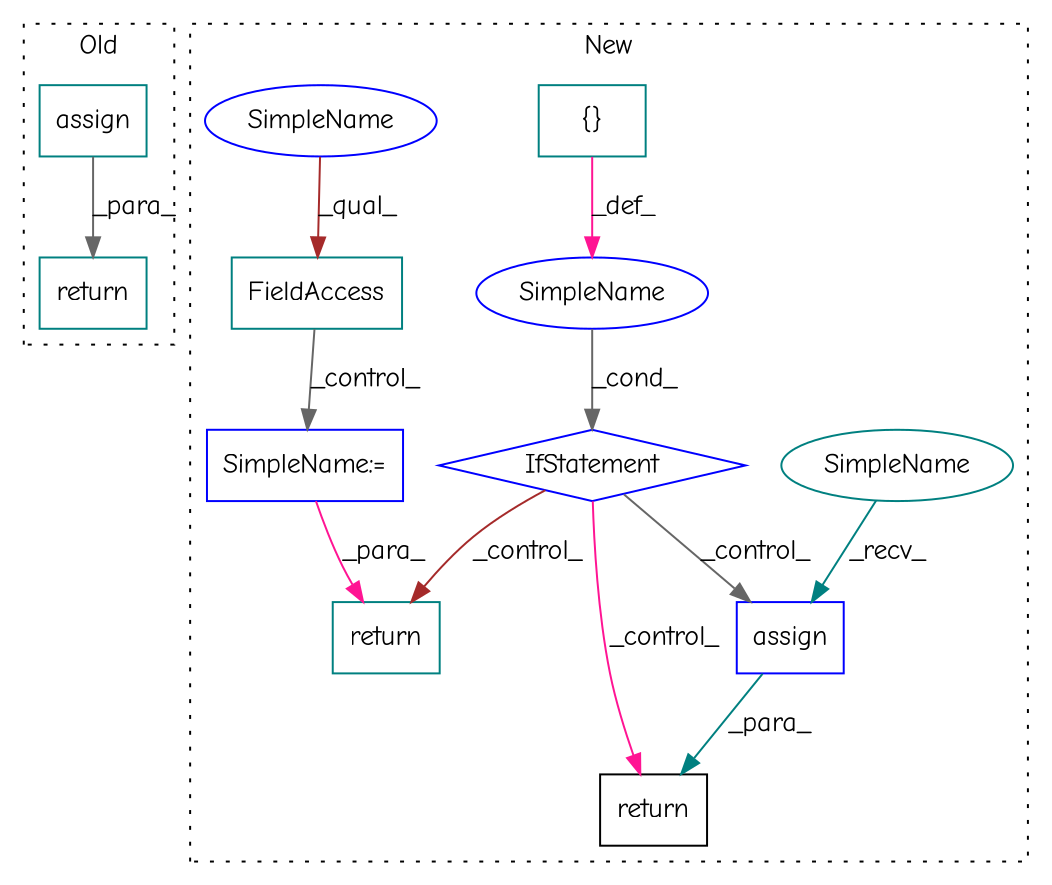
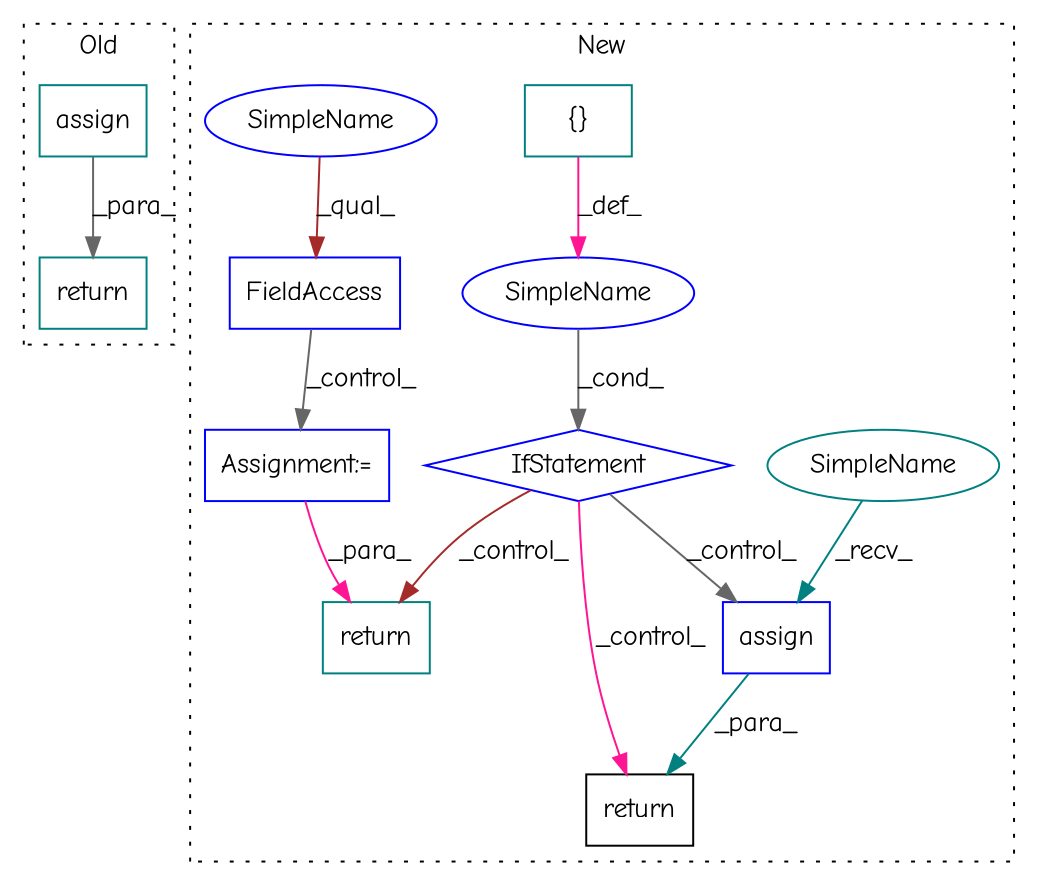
node "FieldAccess": color teal -> blue
node "SimpleName:=": label "SimpleName:=" -> "Assignment:="
